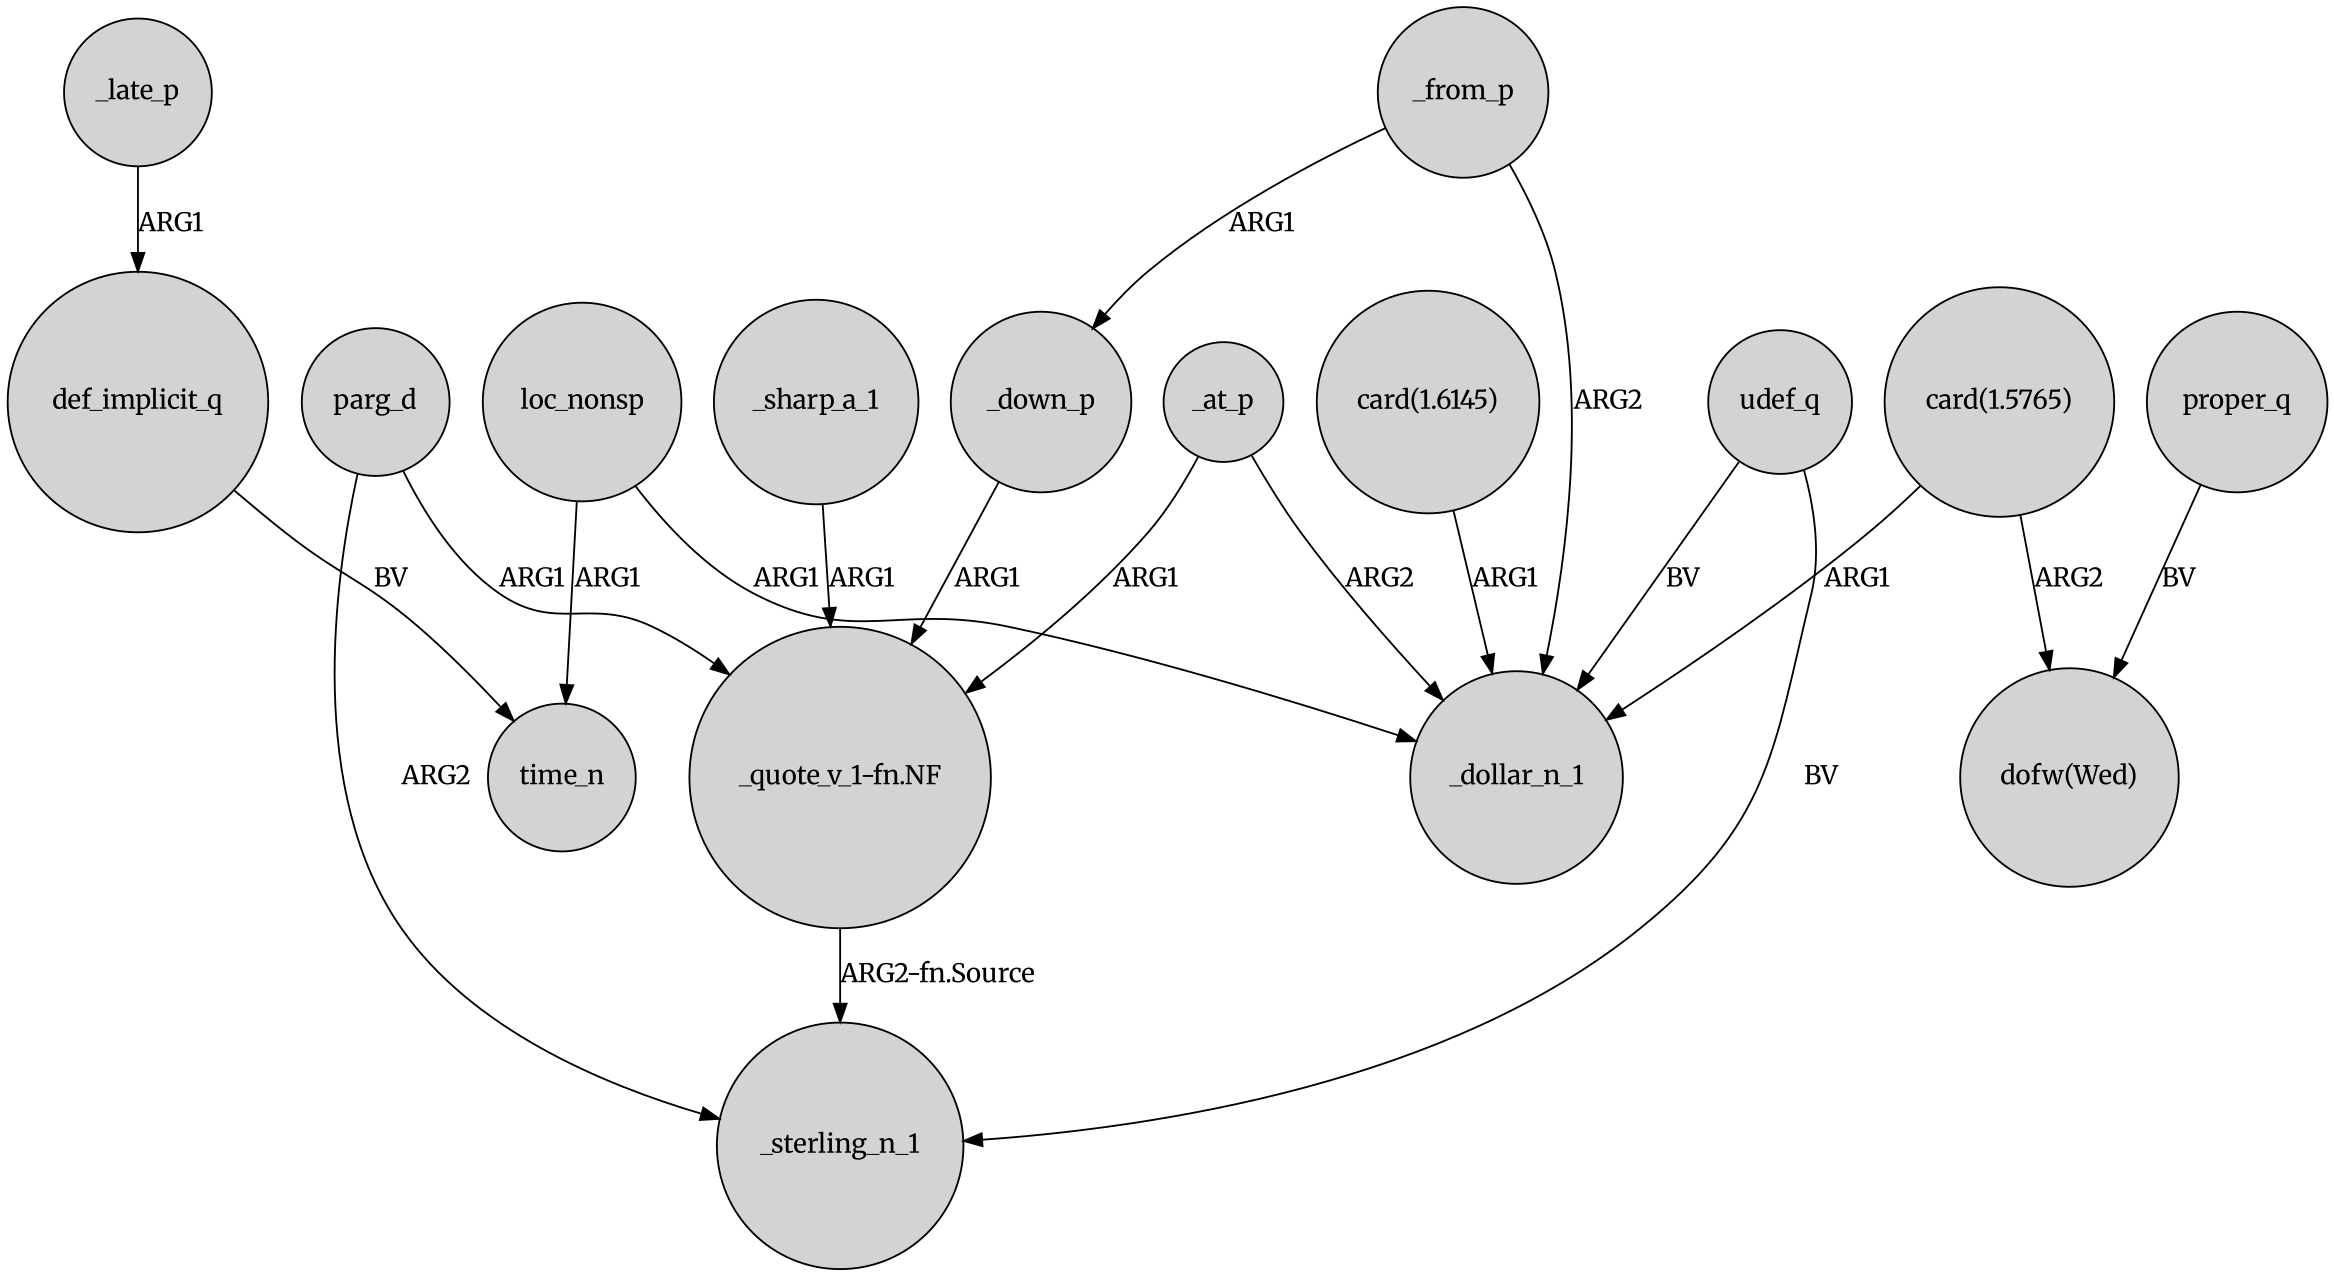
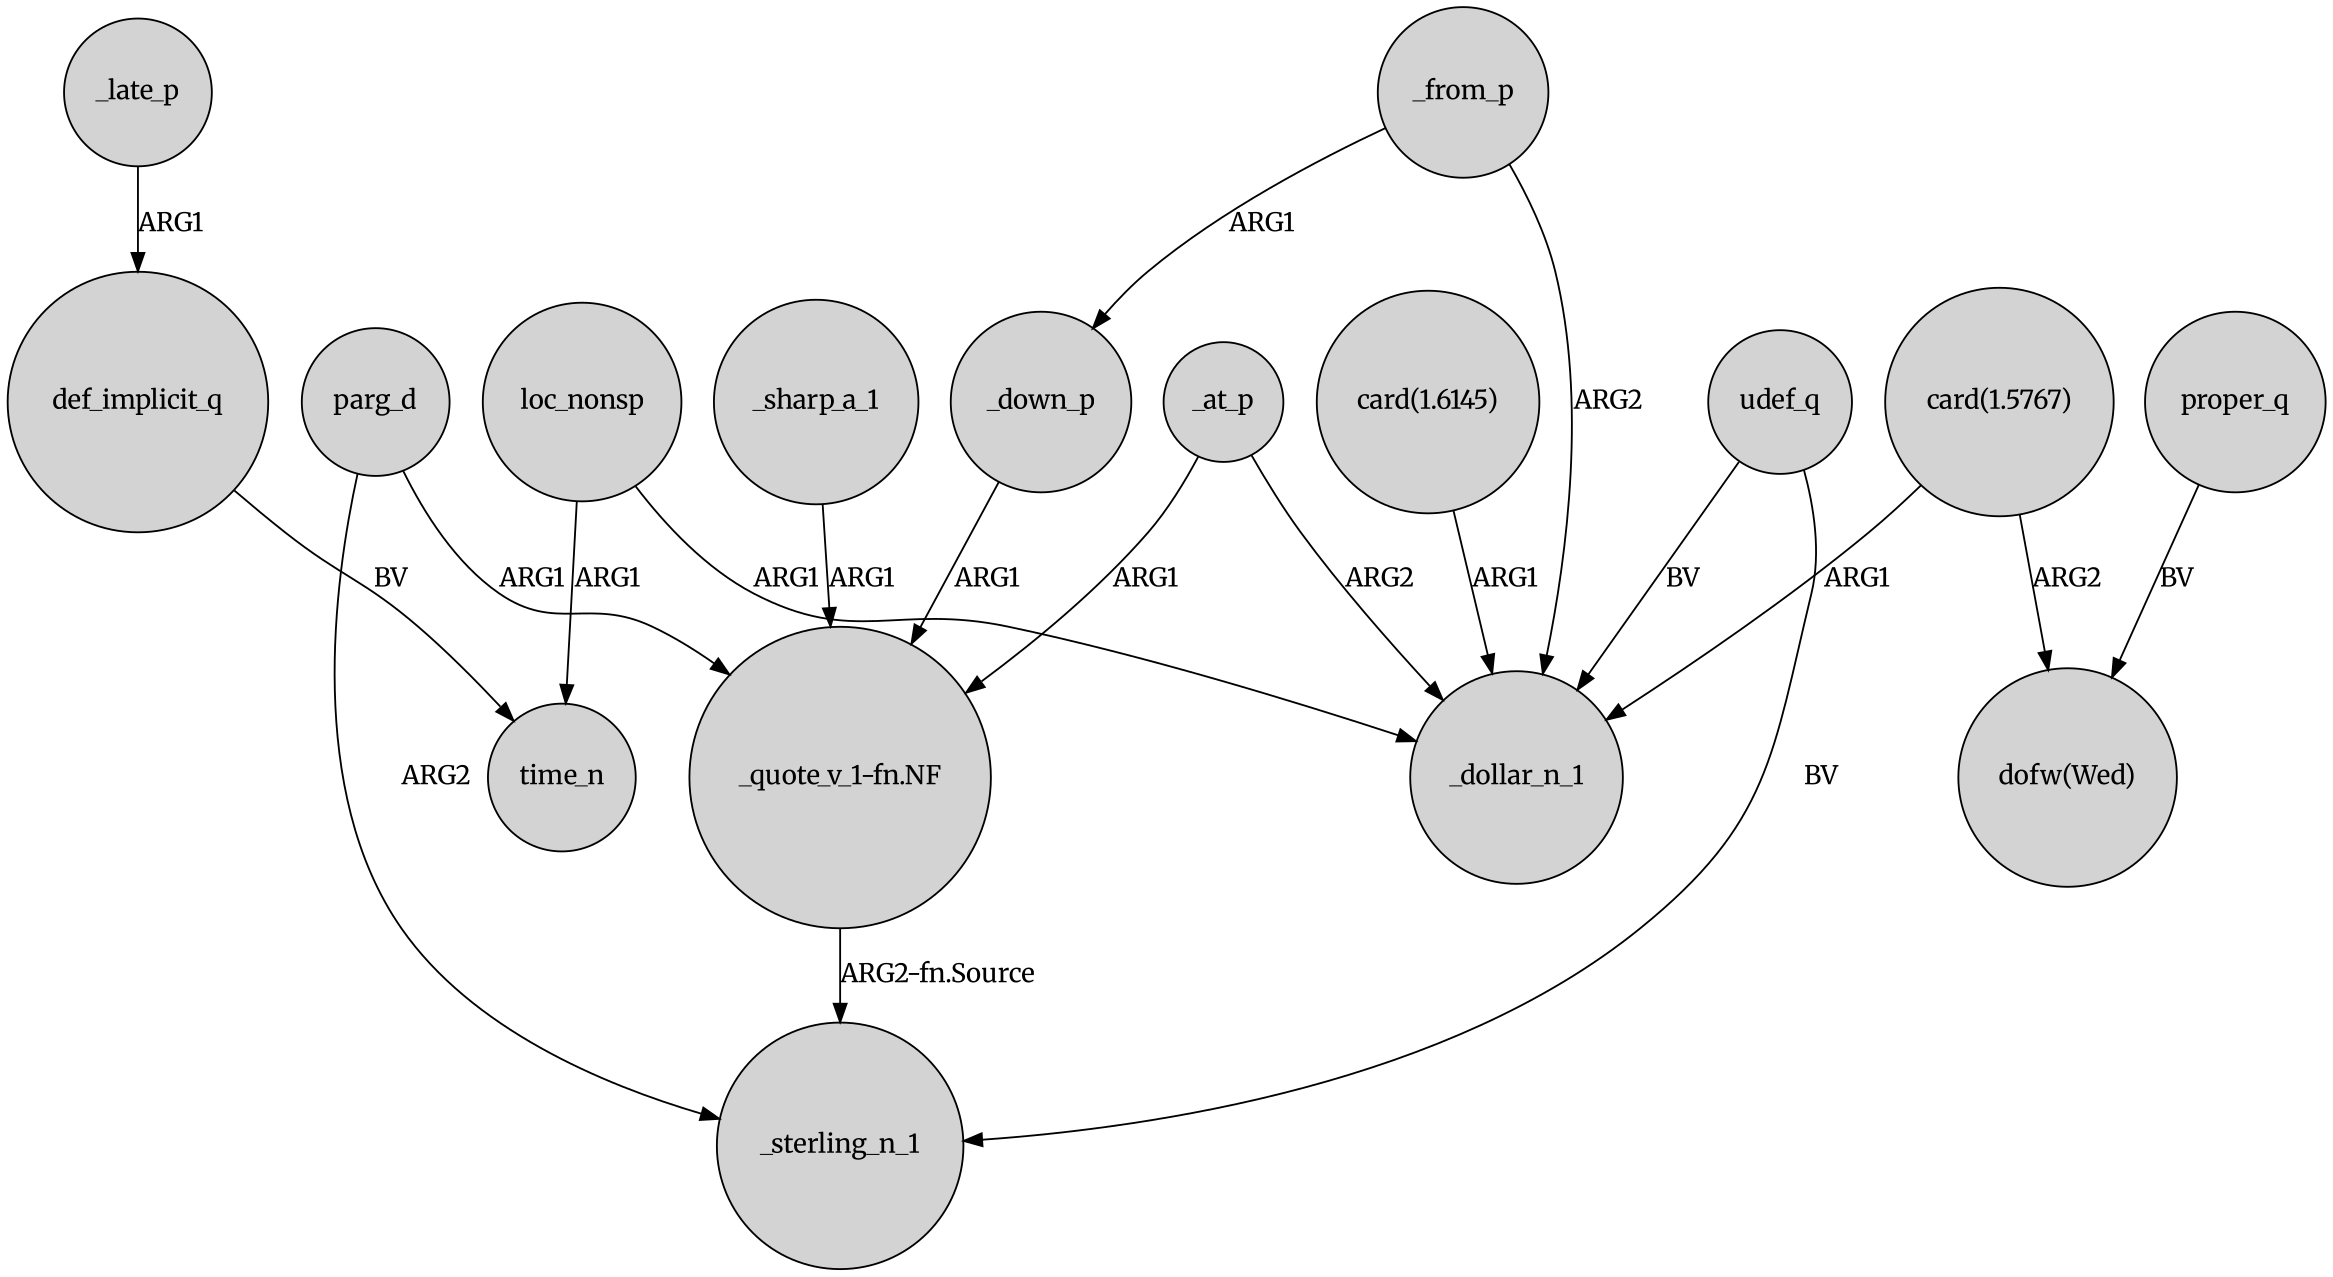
node "card(1.5765)": label "card(1.5765)" -> "card(1.5767)"
